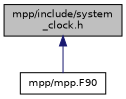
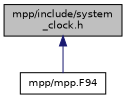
node "mpp/mpp.F90": label "mpp/mpp.F90" -> "mpp/mpp.F94"
